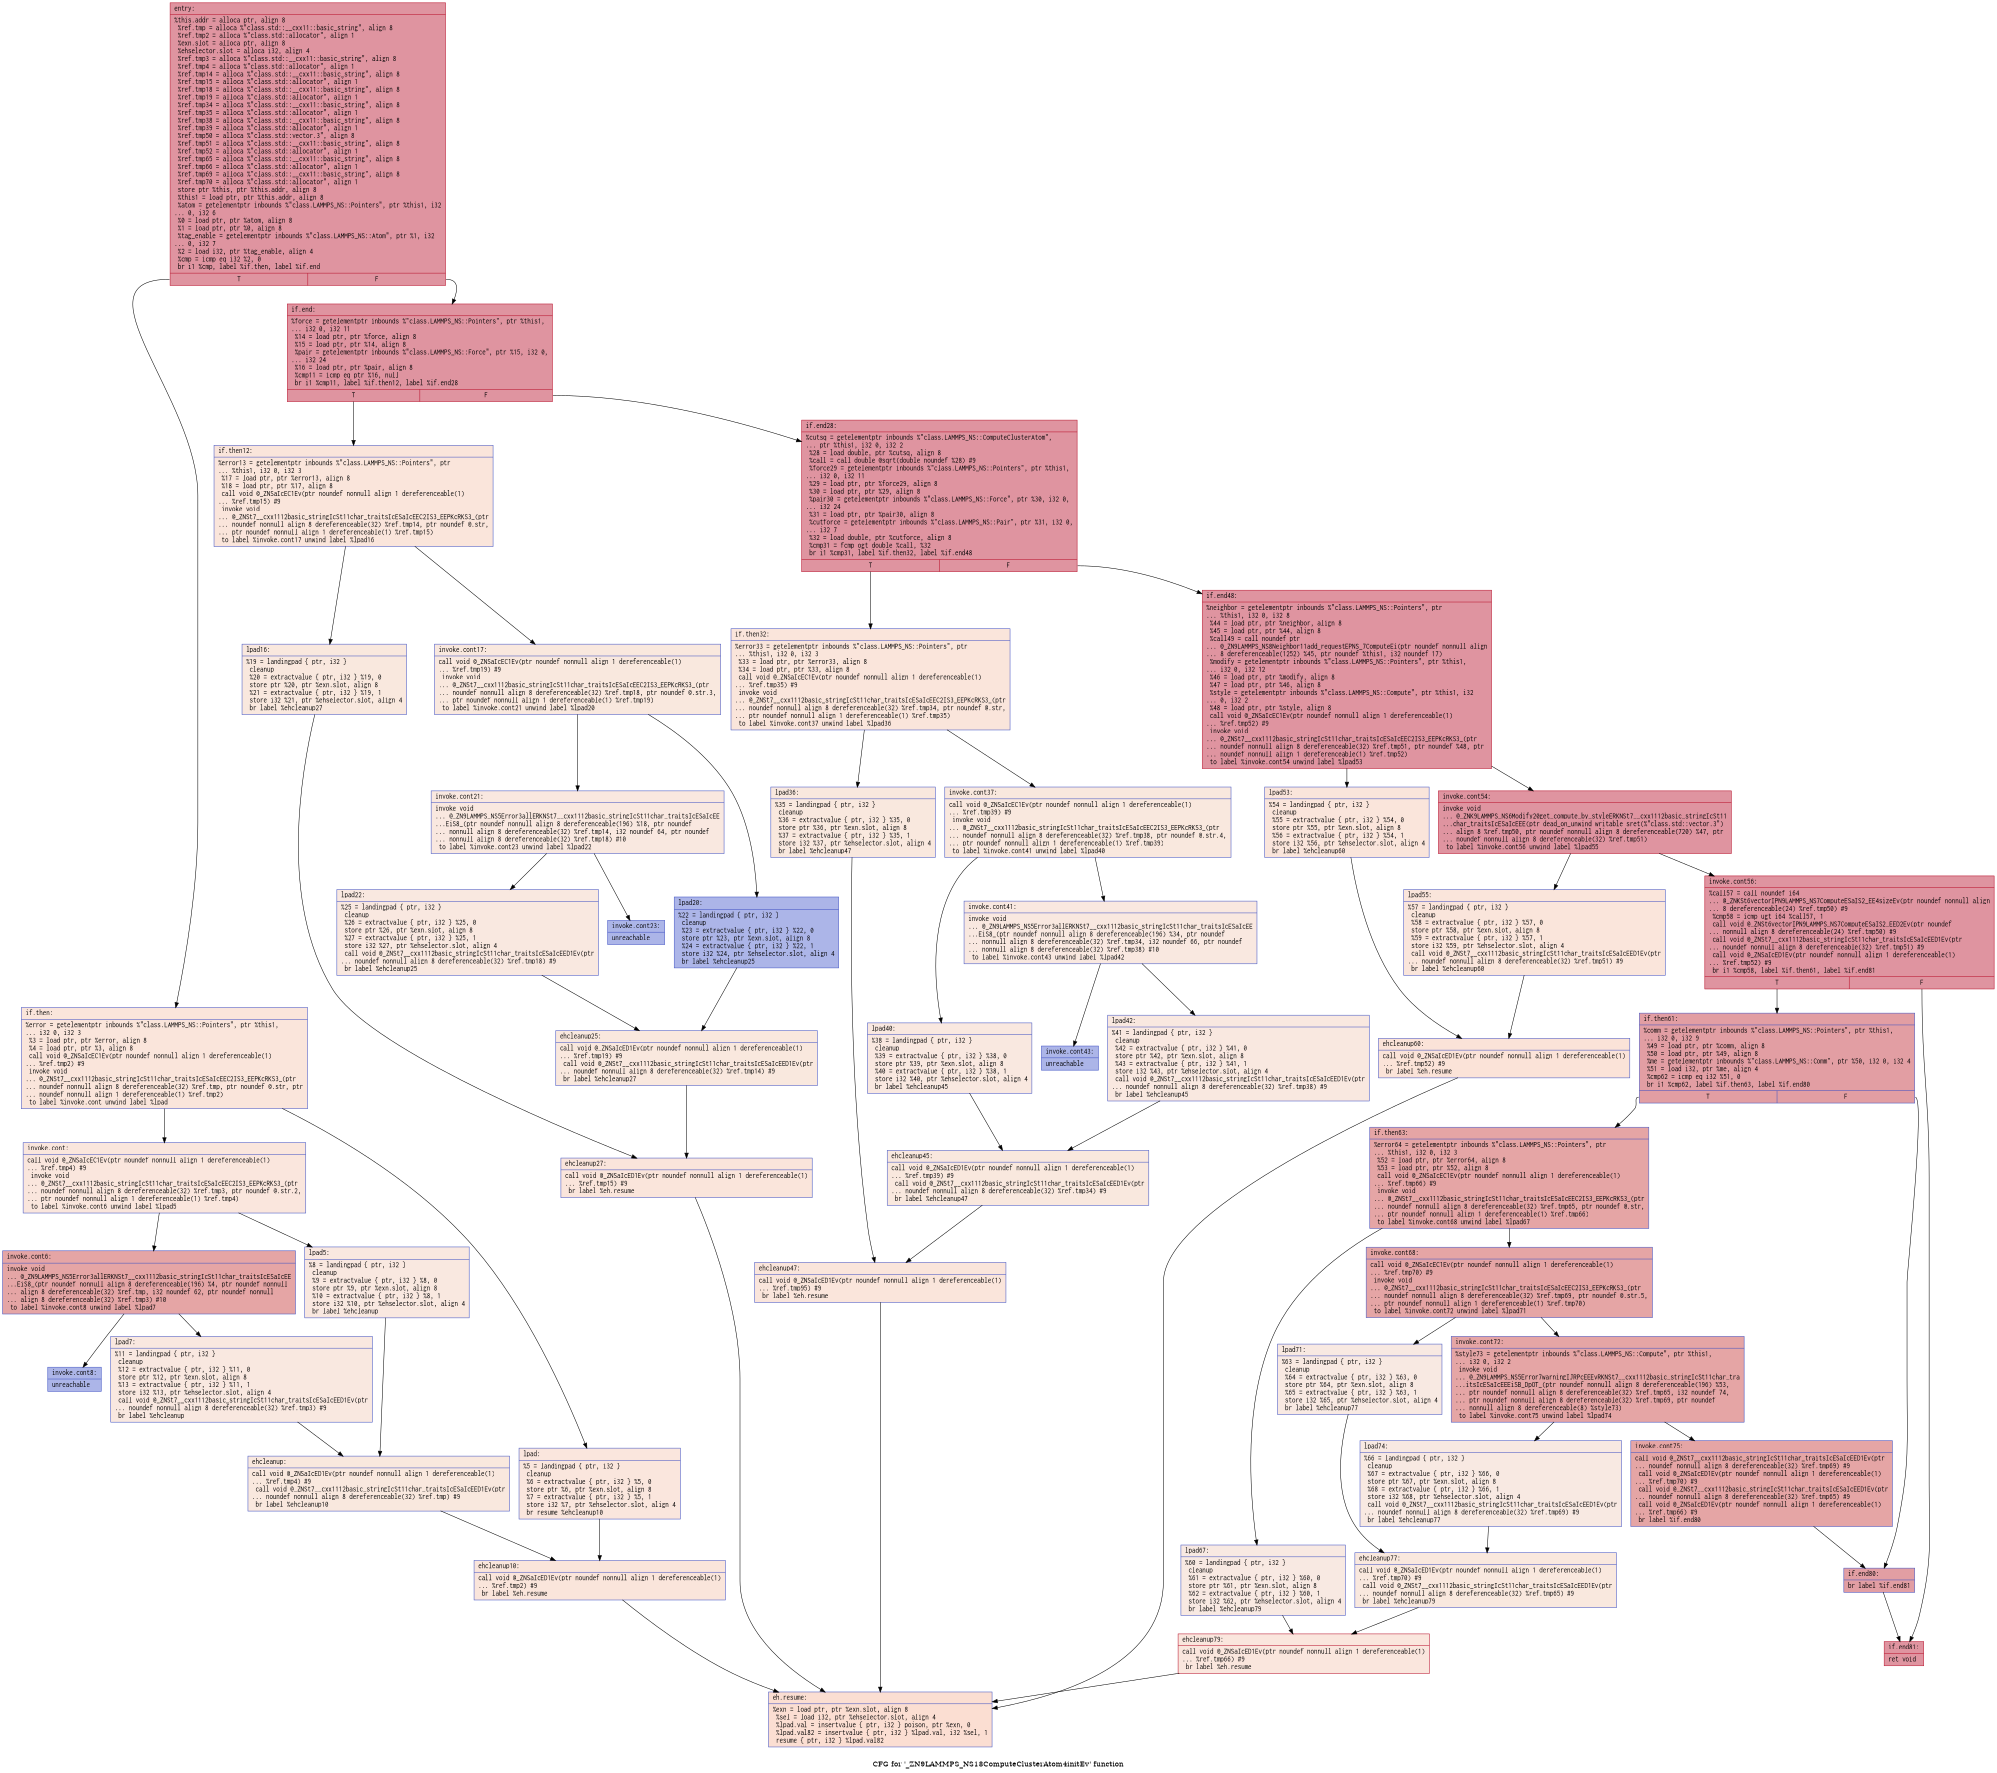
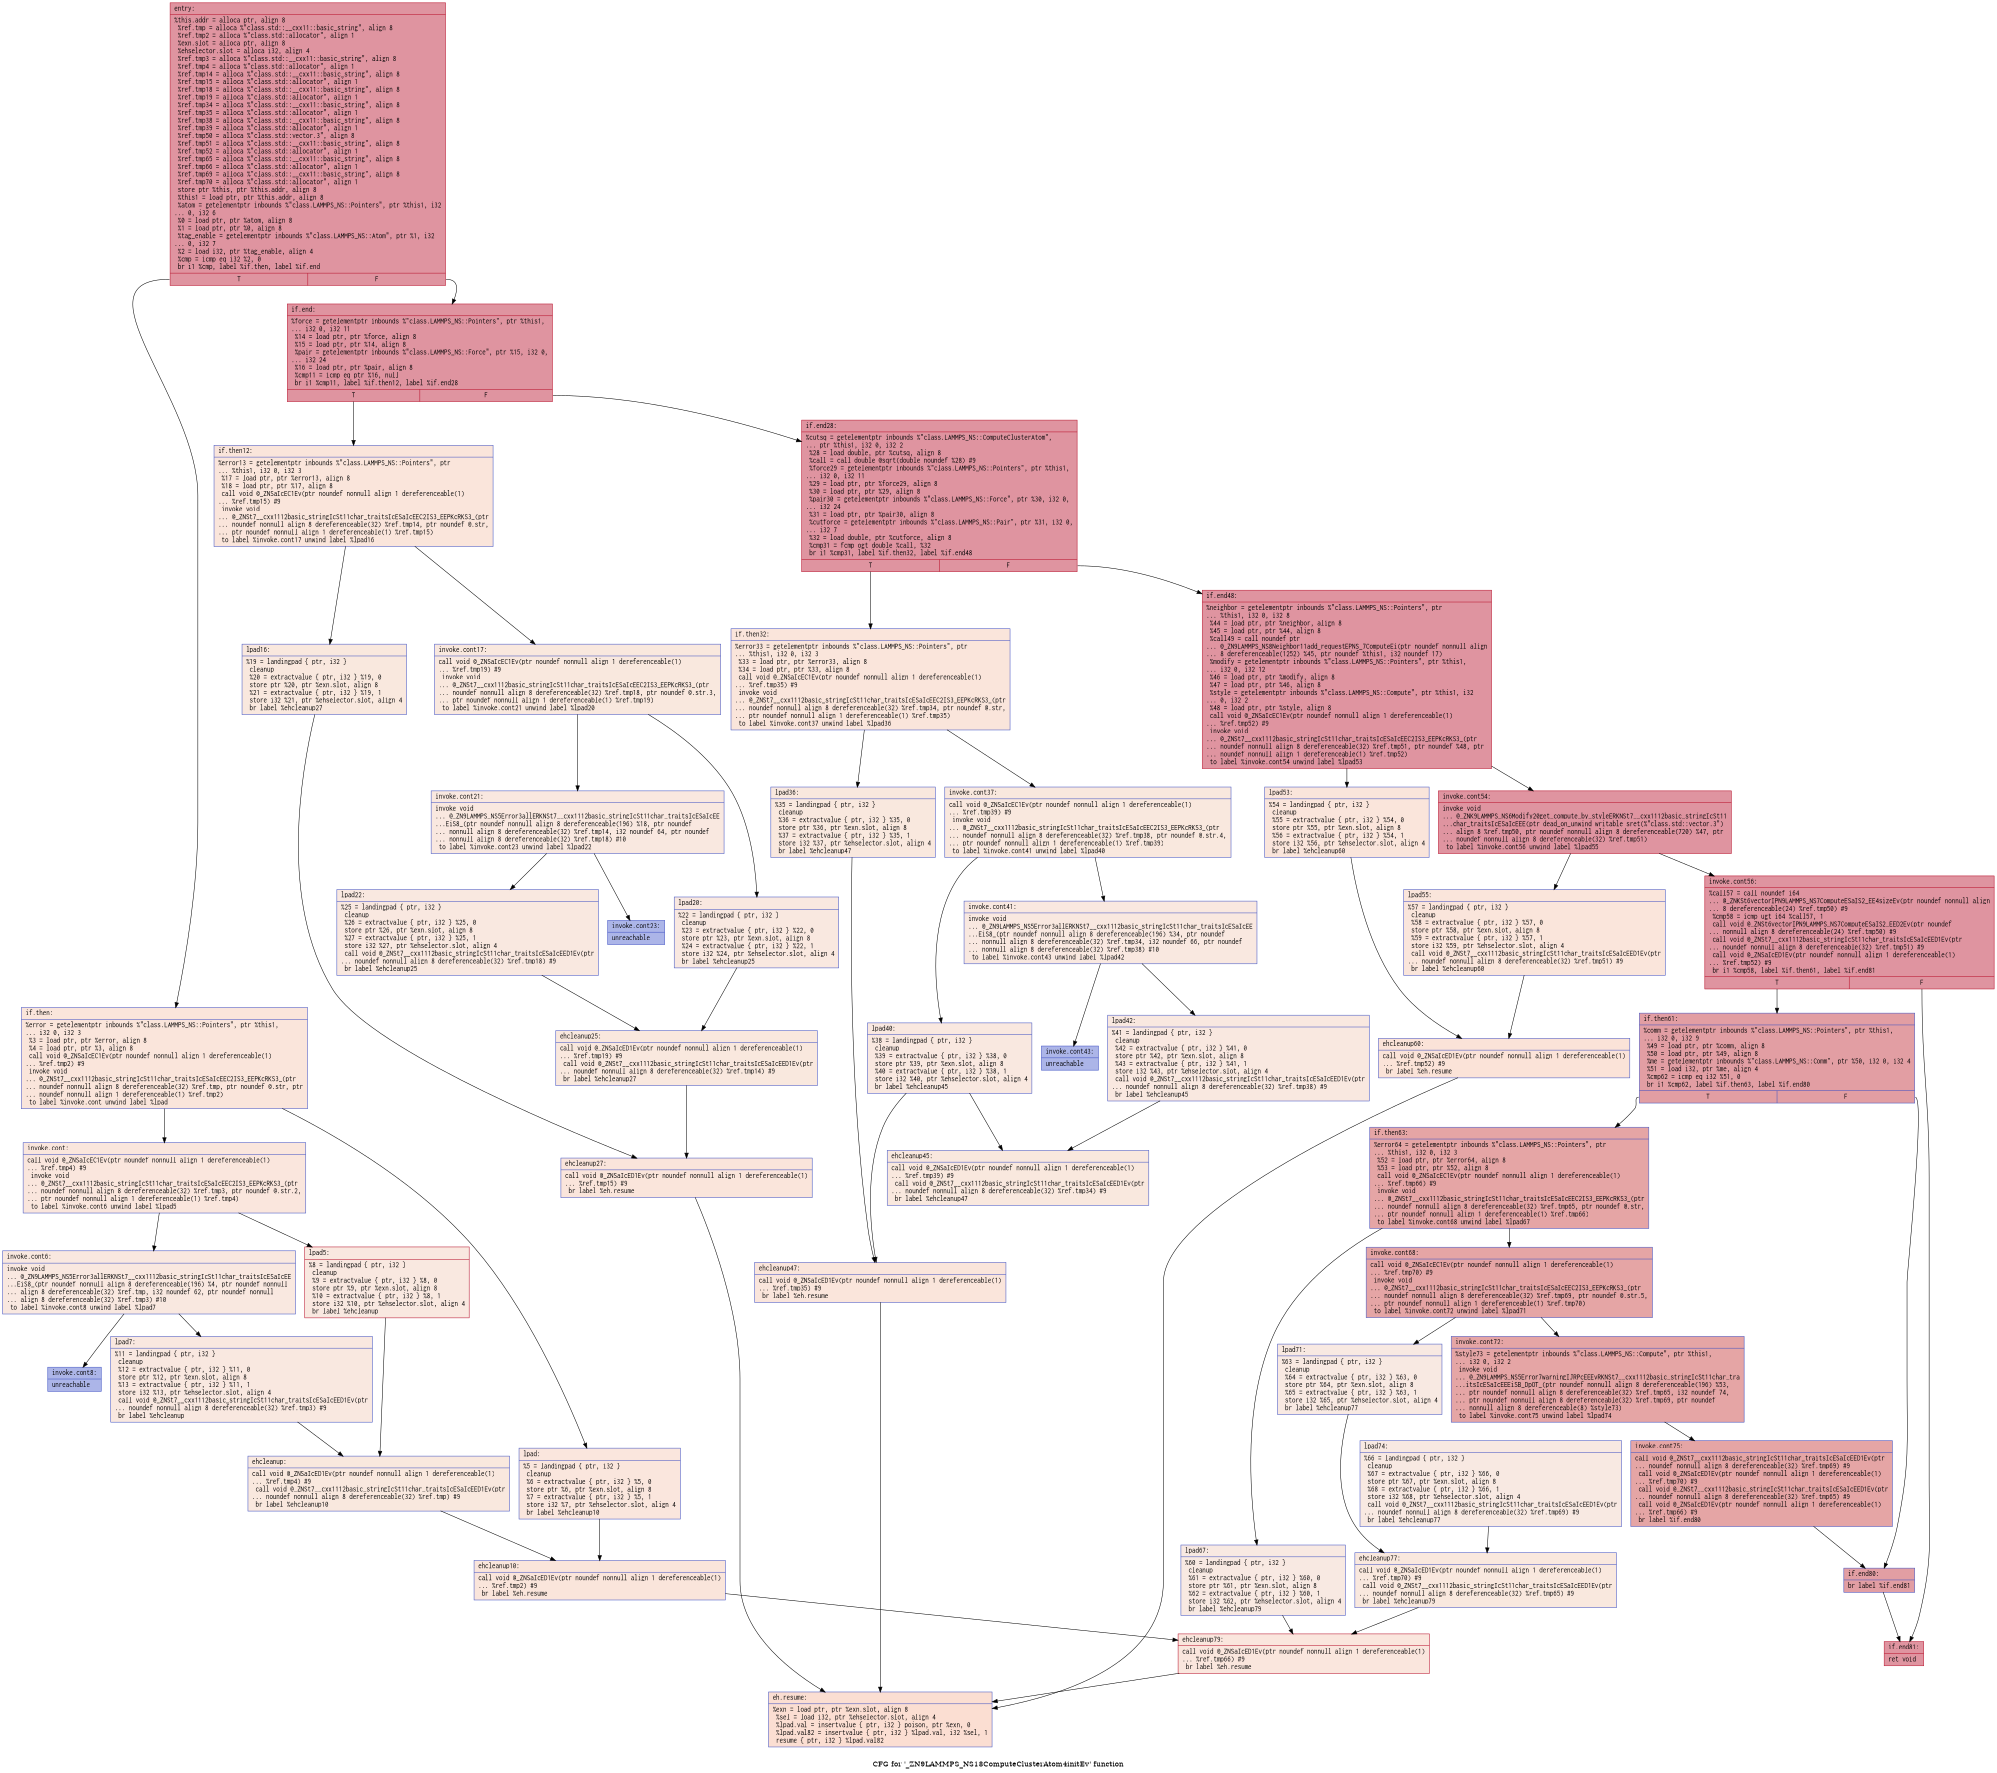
node "lpad20:": fillcolor #4358cb70 -> #f1ccb870
edge "ehcleanup45:" -> "ehcleanup47:": now "lpad40:" -> "ehcleanup47:"
node "invoke.cont6:": fillcolor #c5333470 -> #f1ccb870
node "lpad5:": color #3d50c3ff -> #b70d28ff
node "ehcleanup47:": text "... %ref.tmp95) #9" -> "... %ref.tmp35) #9"
edge "invoke.cont72:" -> "lpad74:": removed
node "lpad:": text "br resume %ehcleanup10" -> "br label %ehcleanup10"
edge "ehcleanup10:" -> "eh.resume:": now "ehcleanup10:" -> "ehcleanup79:"
